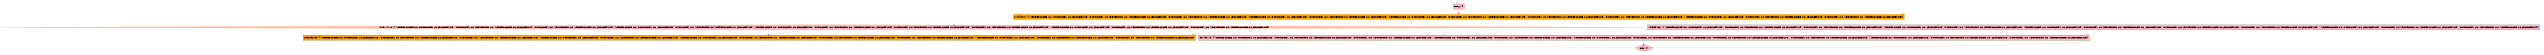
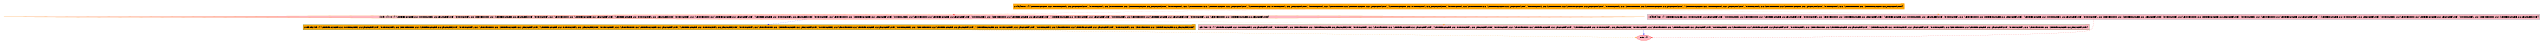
node "entry - []": removed
